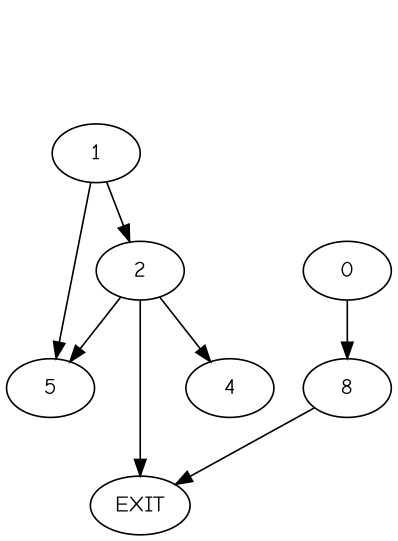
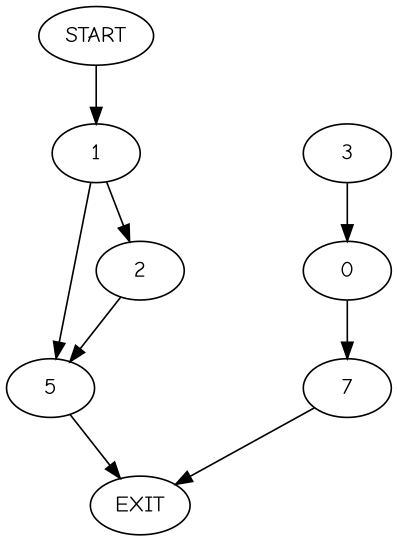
node "START": added
node "3": added
edge "2" -> "EXIT": now "5" -> "EXIT"
node "4": removed
node "8": label "8" -> "7"
